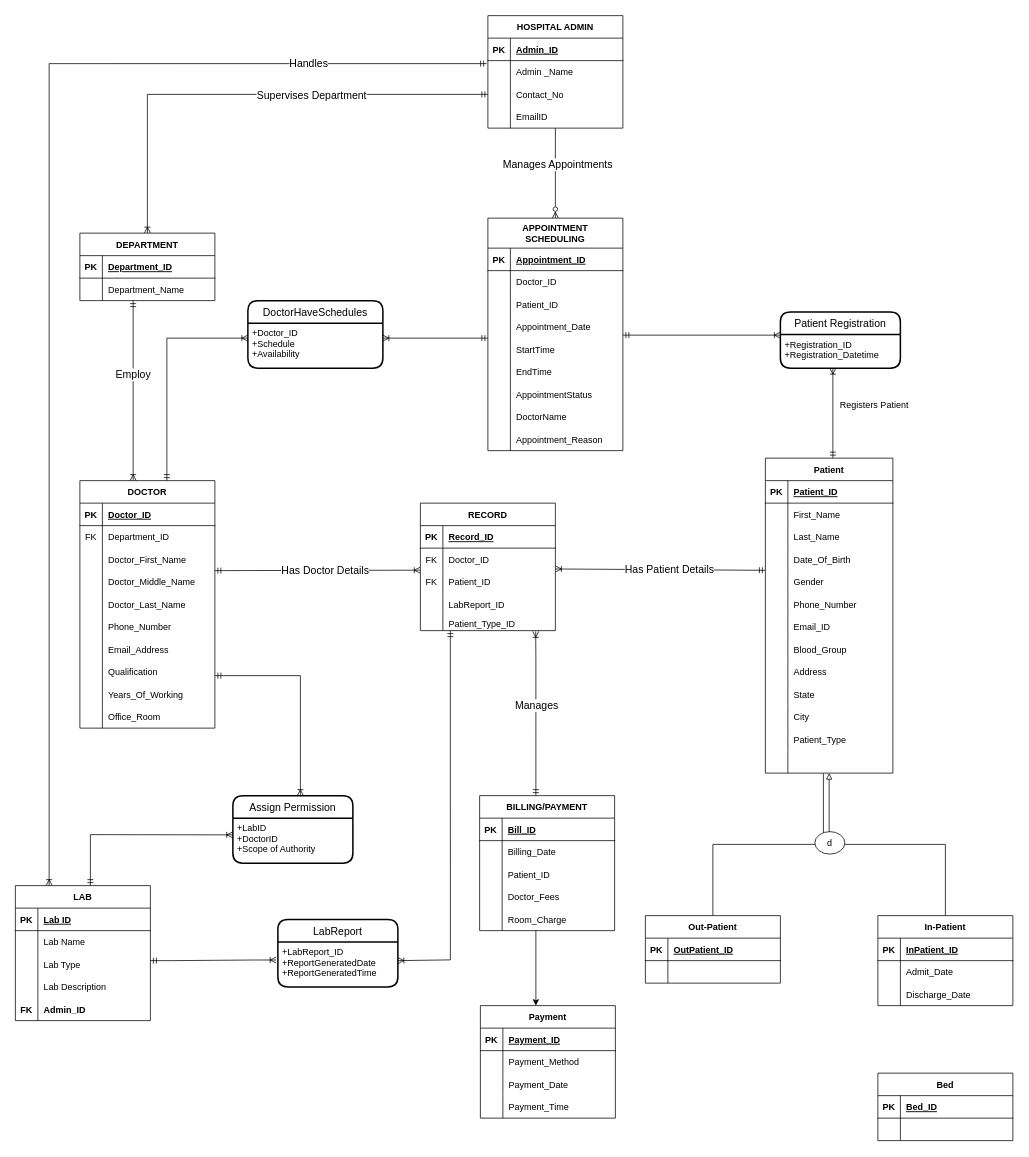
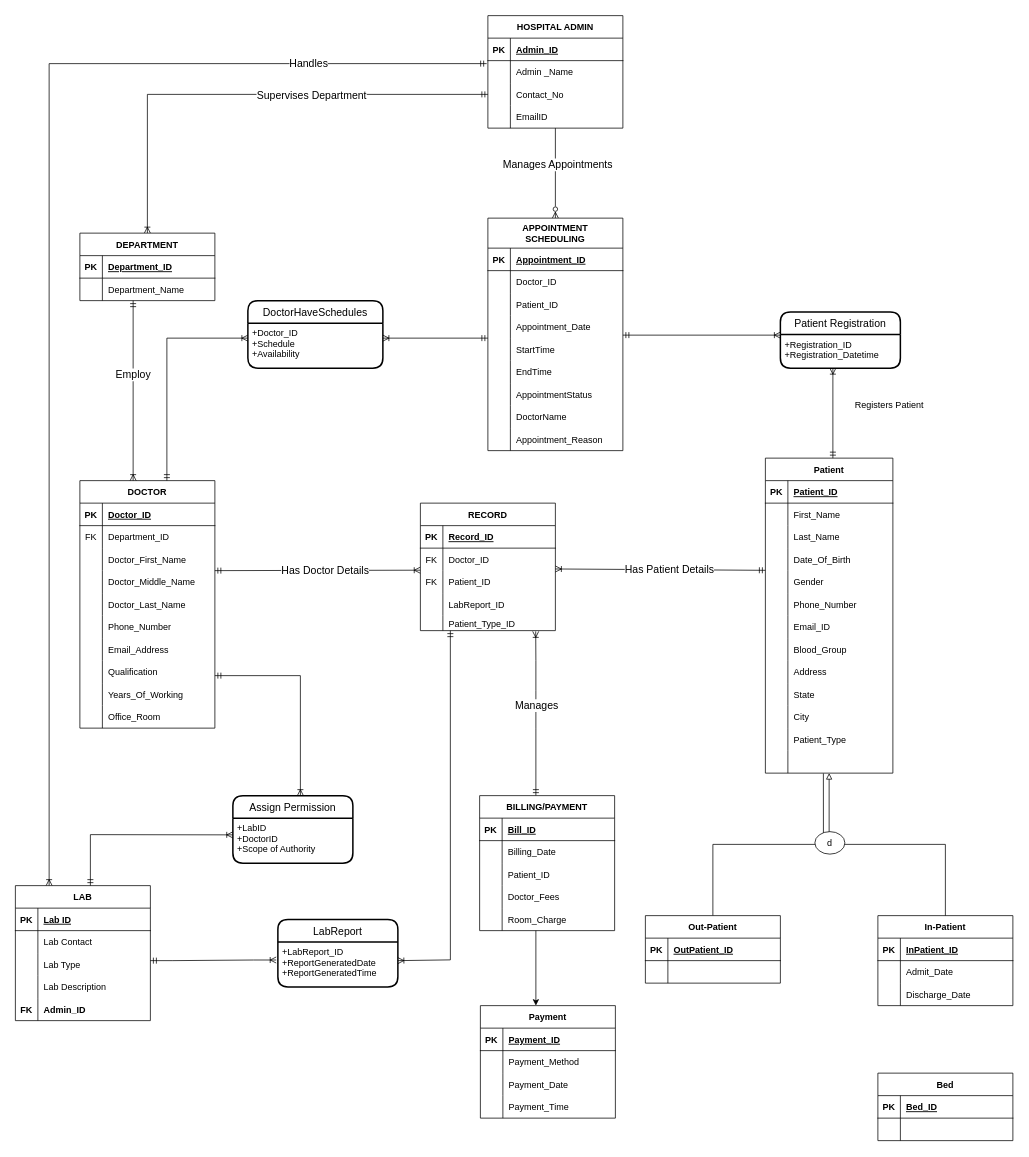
node "Registers Patient": moved (874, 405) -> (889, 405)
node "Lab Name": label "Lab Name" -> "Lab Contact"
